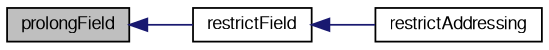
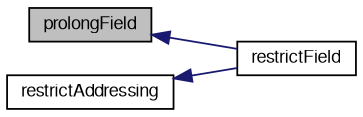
edge "restrictAddressing" -> "restrictField": reversed
